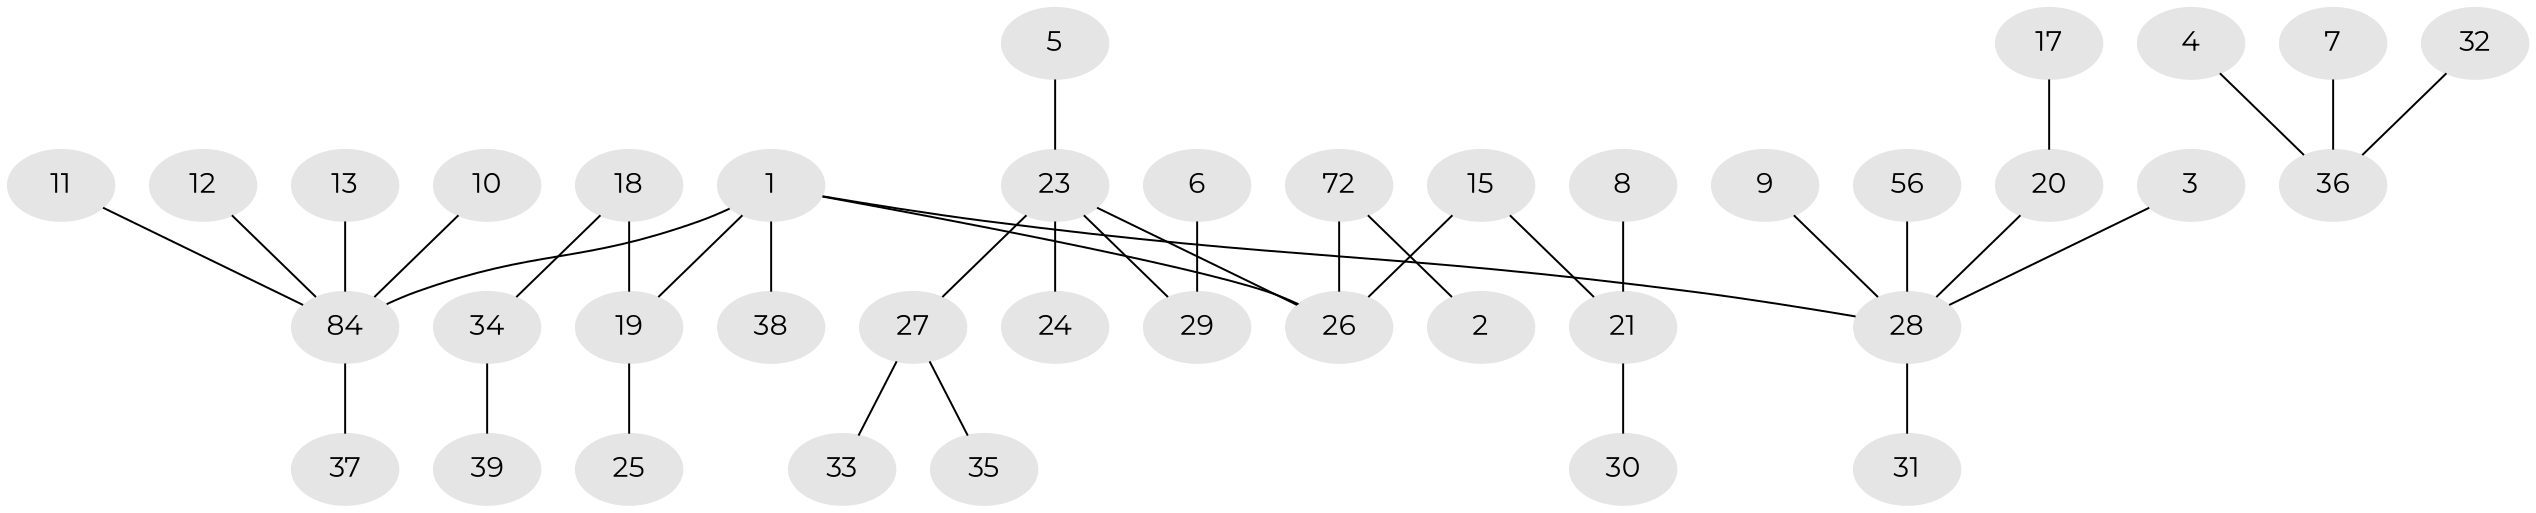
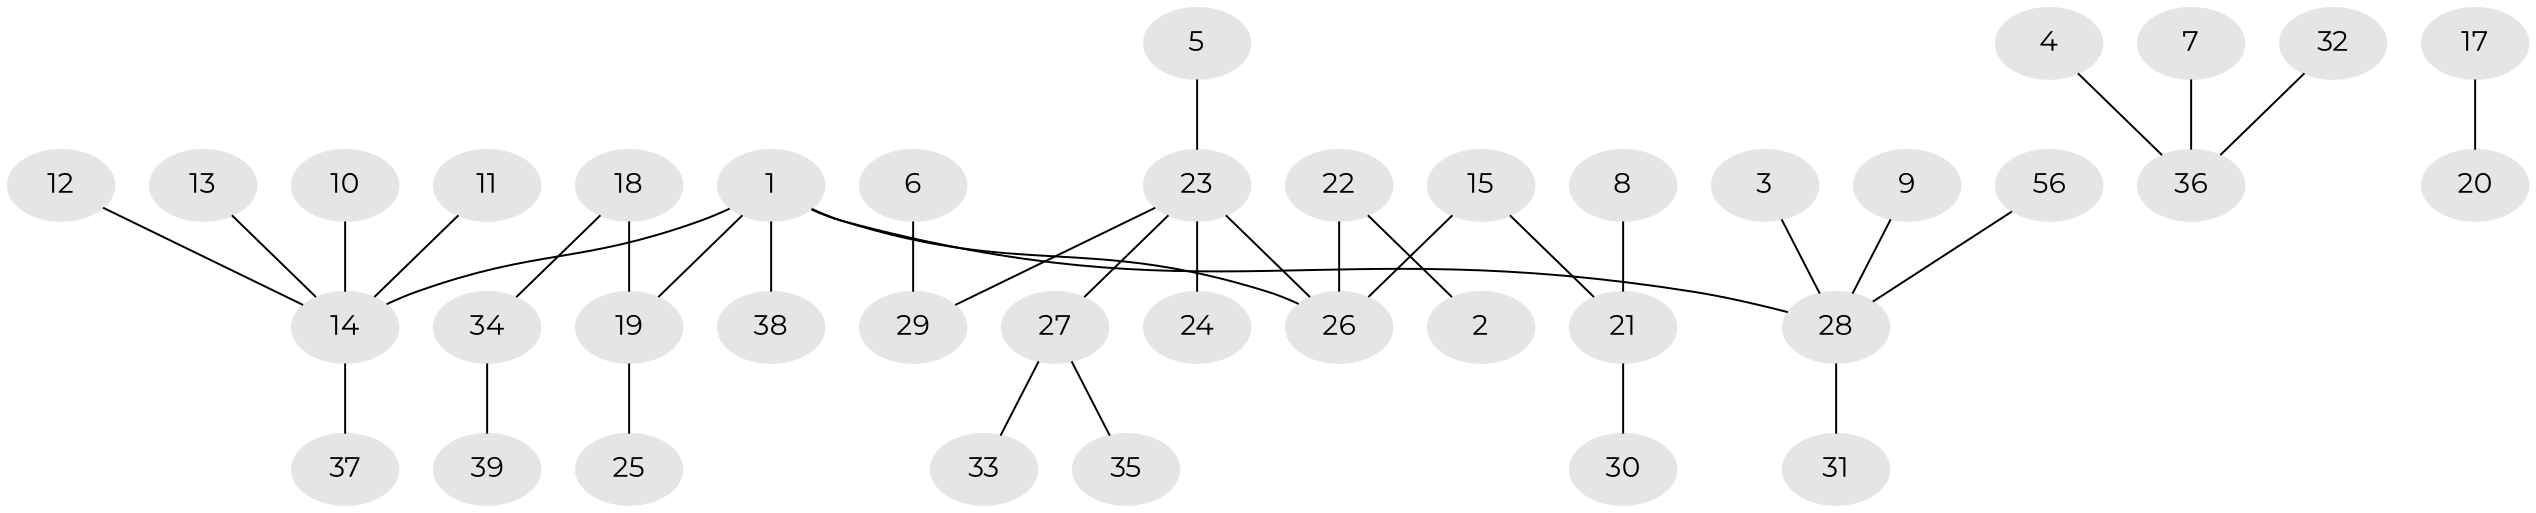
node "72": label "72" -> "22"
edge "20" -- "28": removed
node "84": label "84" -> "14"
